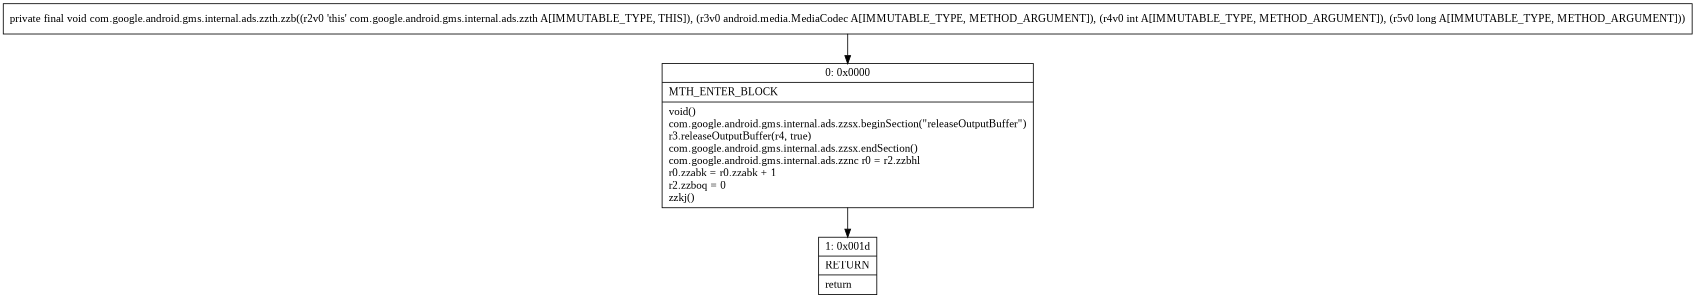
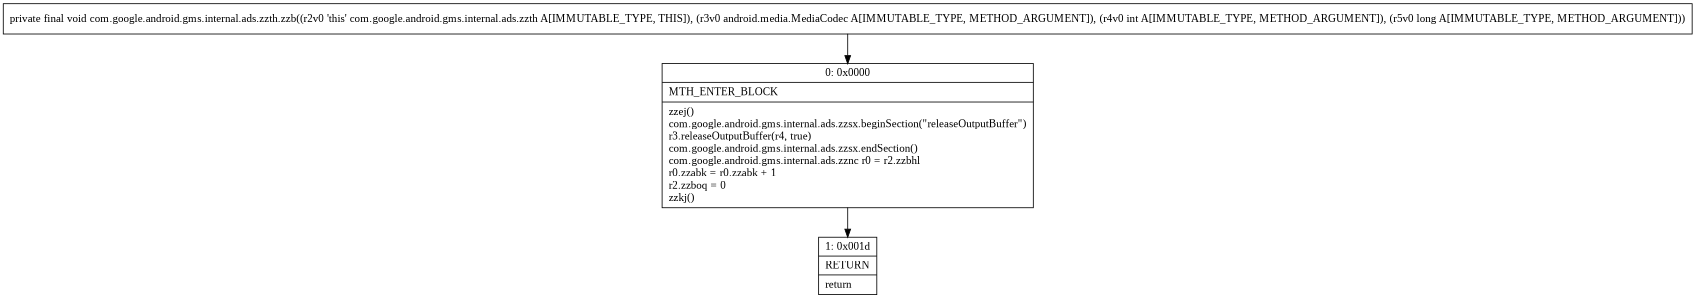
node "0: 0x0000": text "void()" -> "zzej()"
